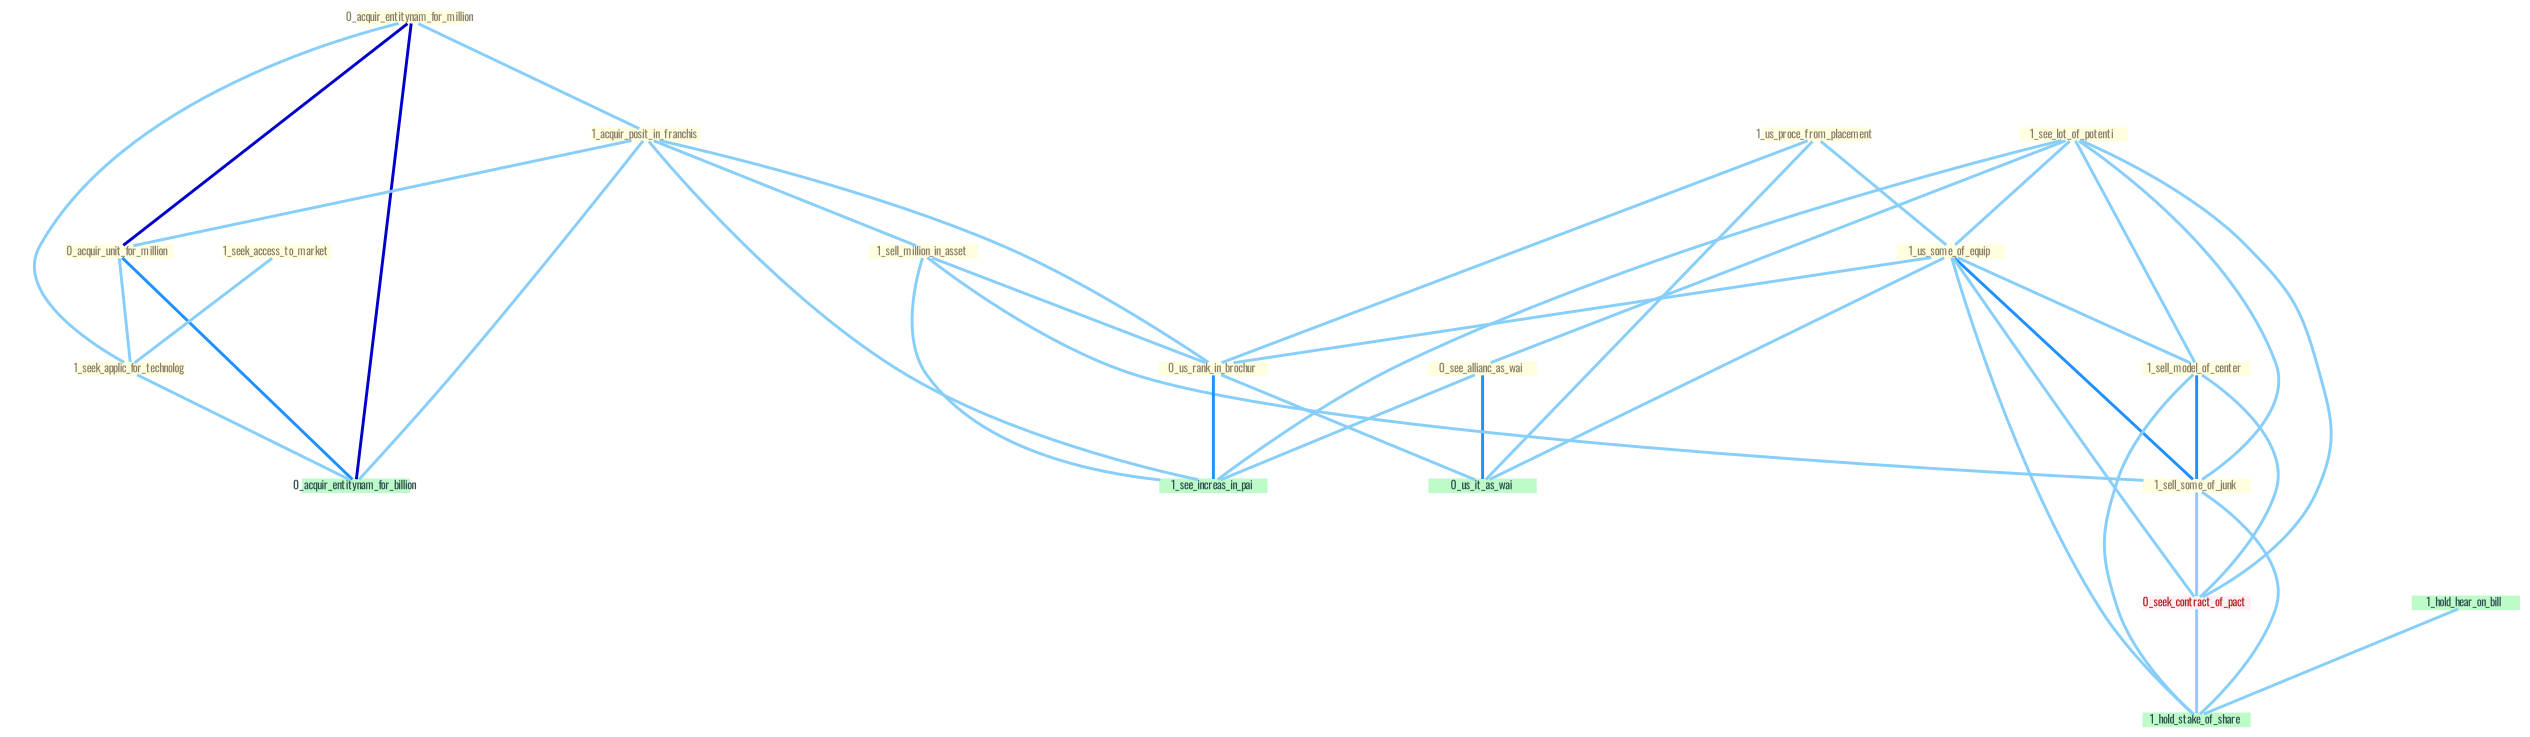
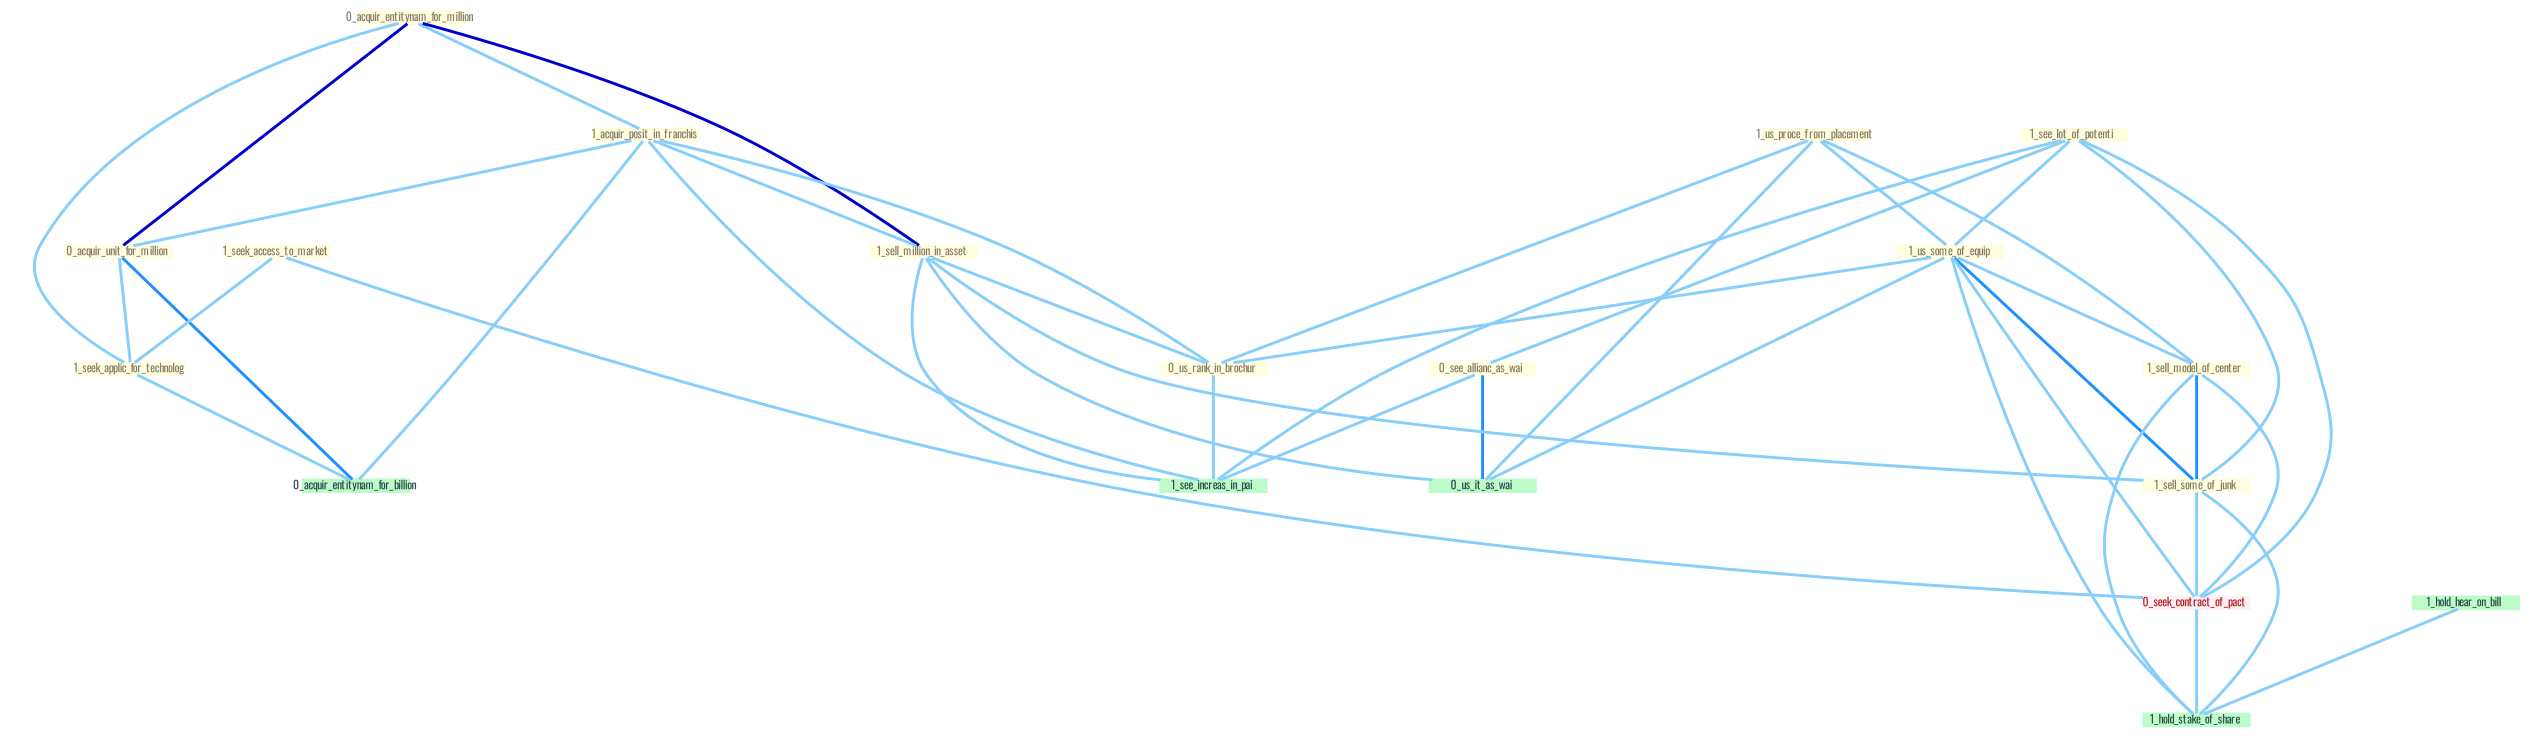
edge "0_acquir_entitynam_for_million" -- "0_acquir_entitynam_for_billion": now "0_acquir_entitynam_for_million" -- "1_sell_million_in_asset"
edge "1_see_lot_of_potenti" -- "1_sell_model_of_center": now "1_us_proce_from_placement" -- "1_sell_model_of_center"
edge "0_us_rank_in_brochur" -- "1_see_increas_in_pai": color #1e90ff -> #87cefa
edge "0_us_rank_in_brochur" -- "0_us_it_as_wai": now "1_sell_million_in_asset" -- "0_us_it_as_wai"
edge "1_seek_access_to_market" -- "0_seek_contract_of_pact": added
